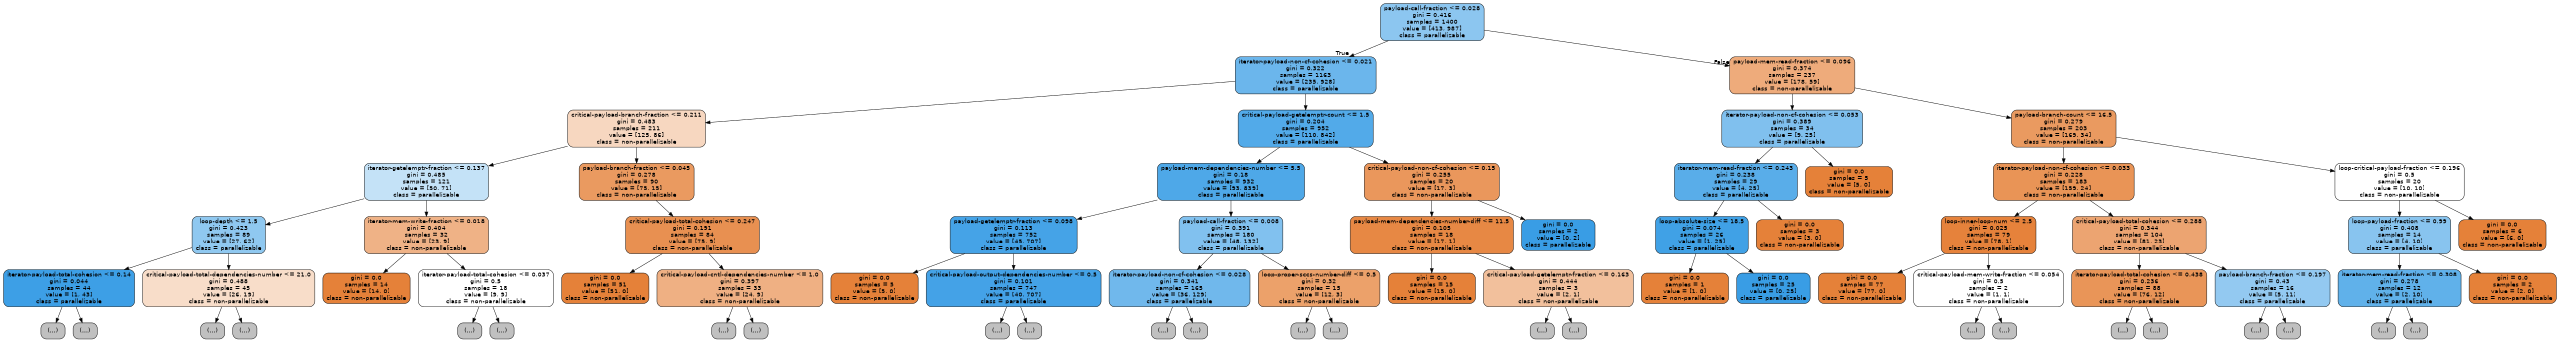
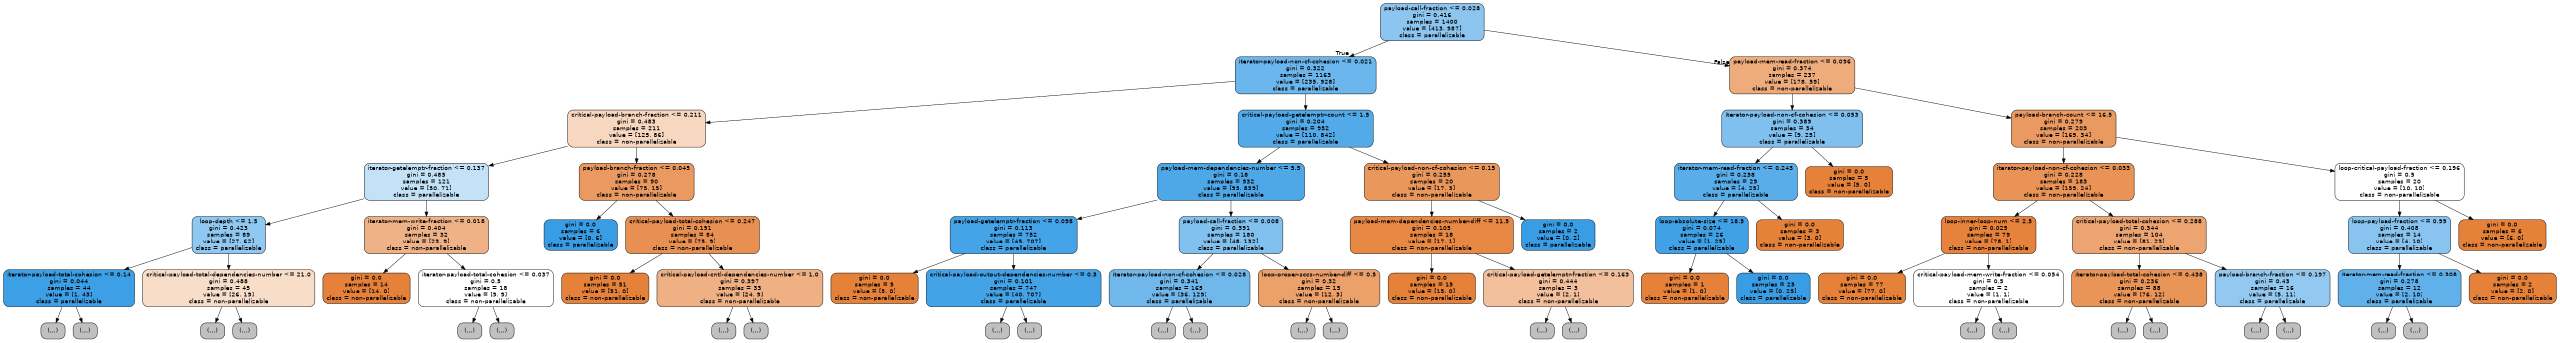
node "gini = 0.0 samples = 6 value = [0, 6] class = parallelizable": added
